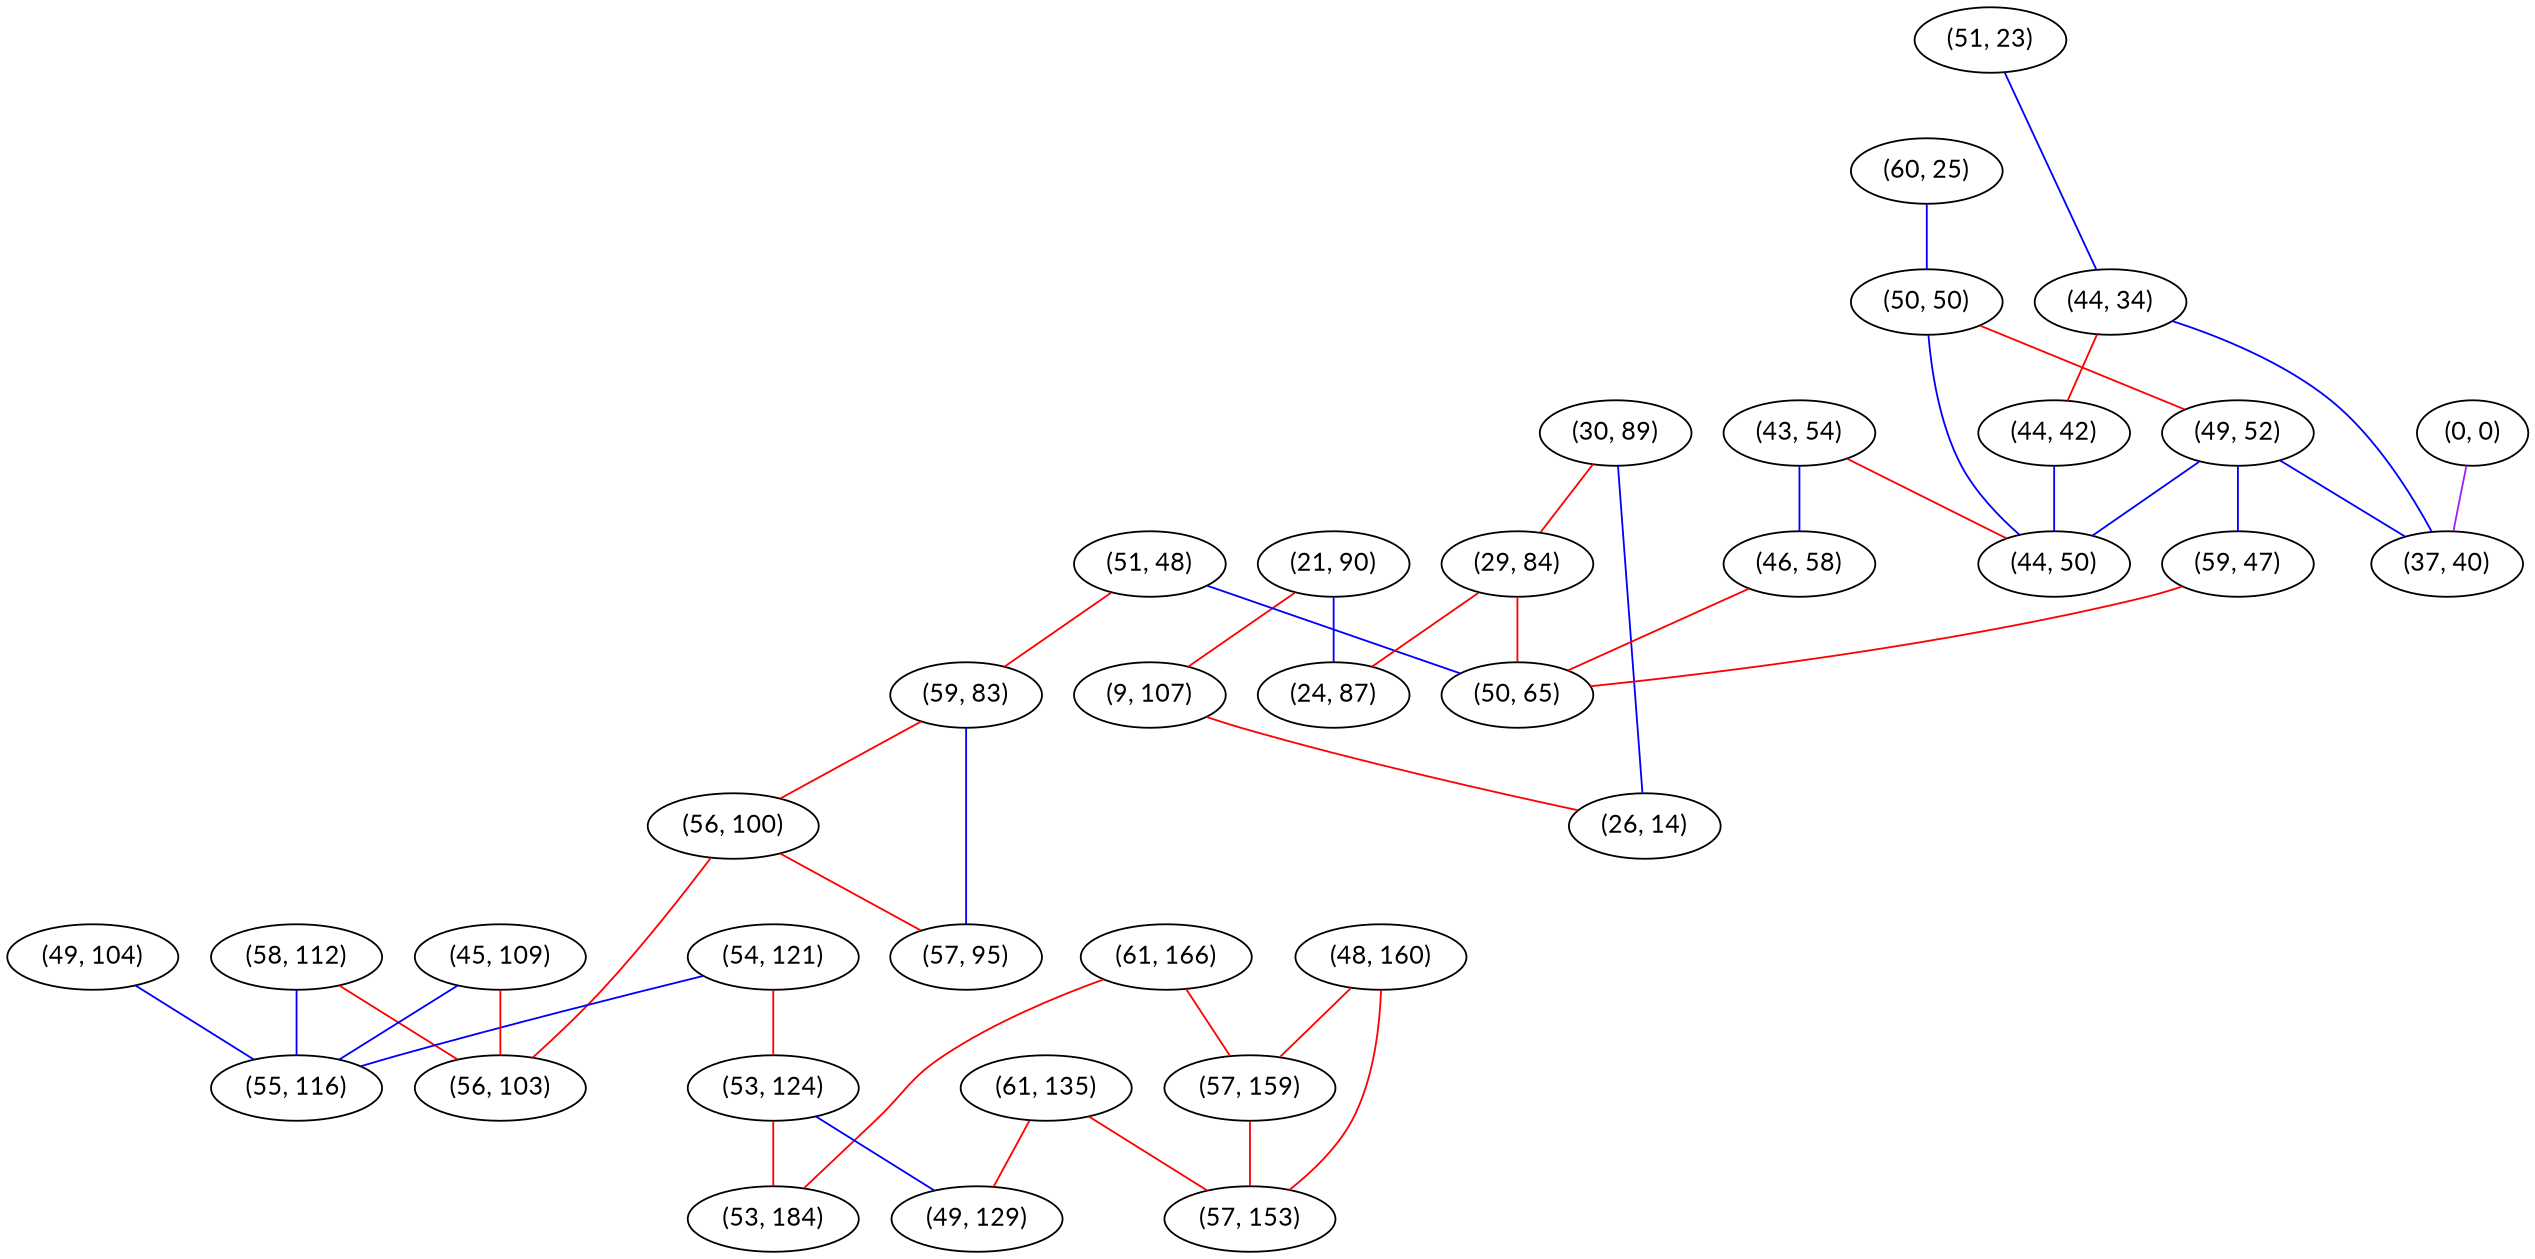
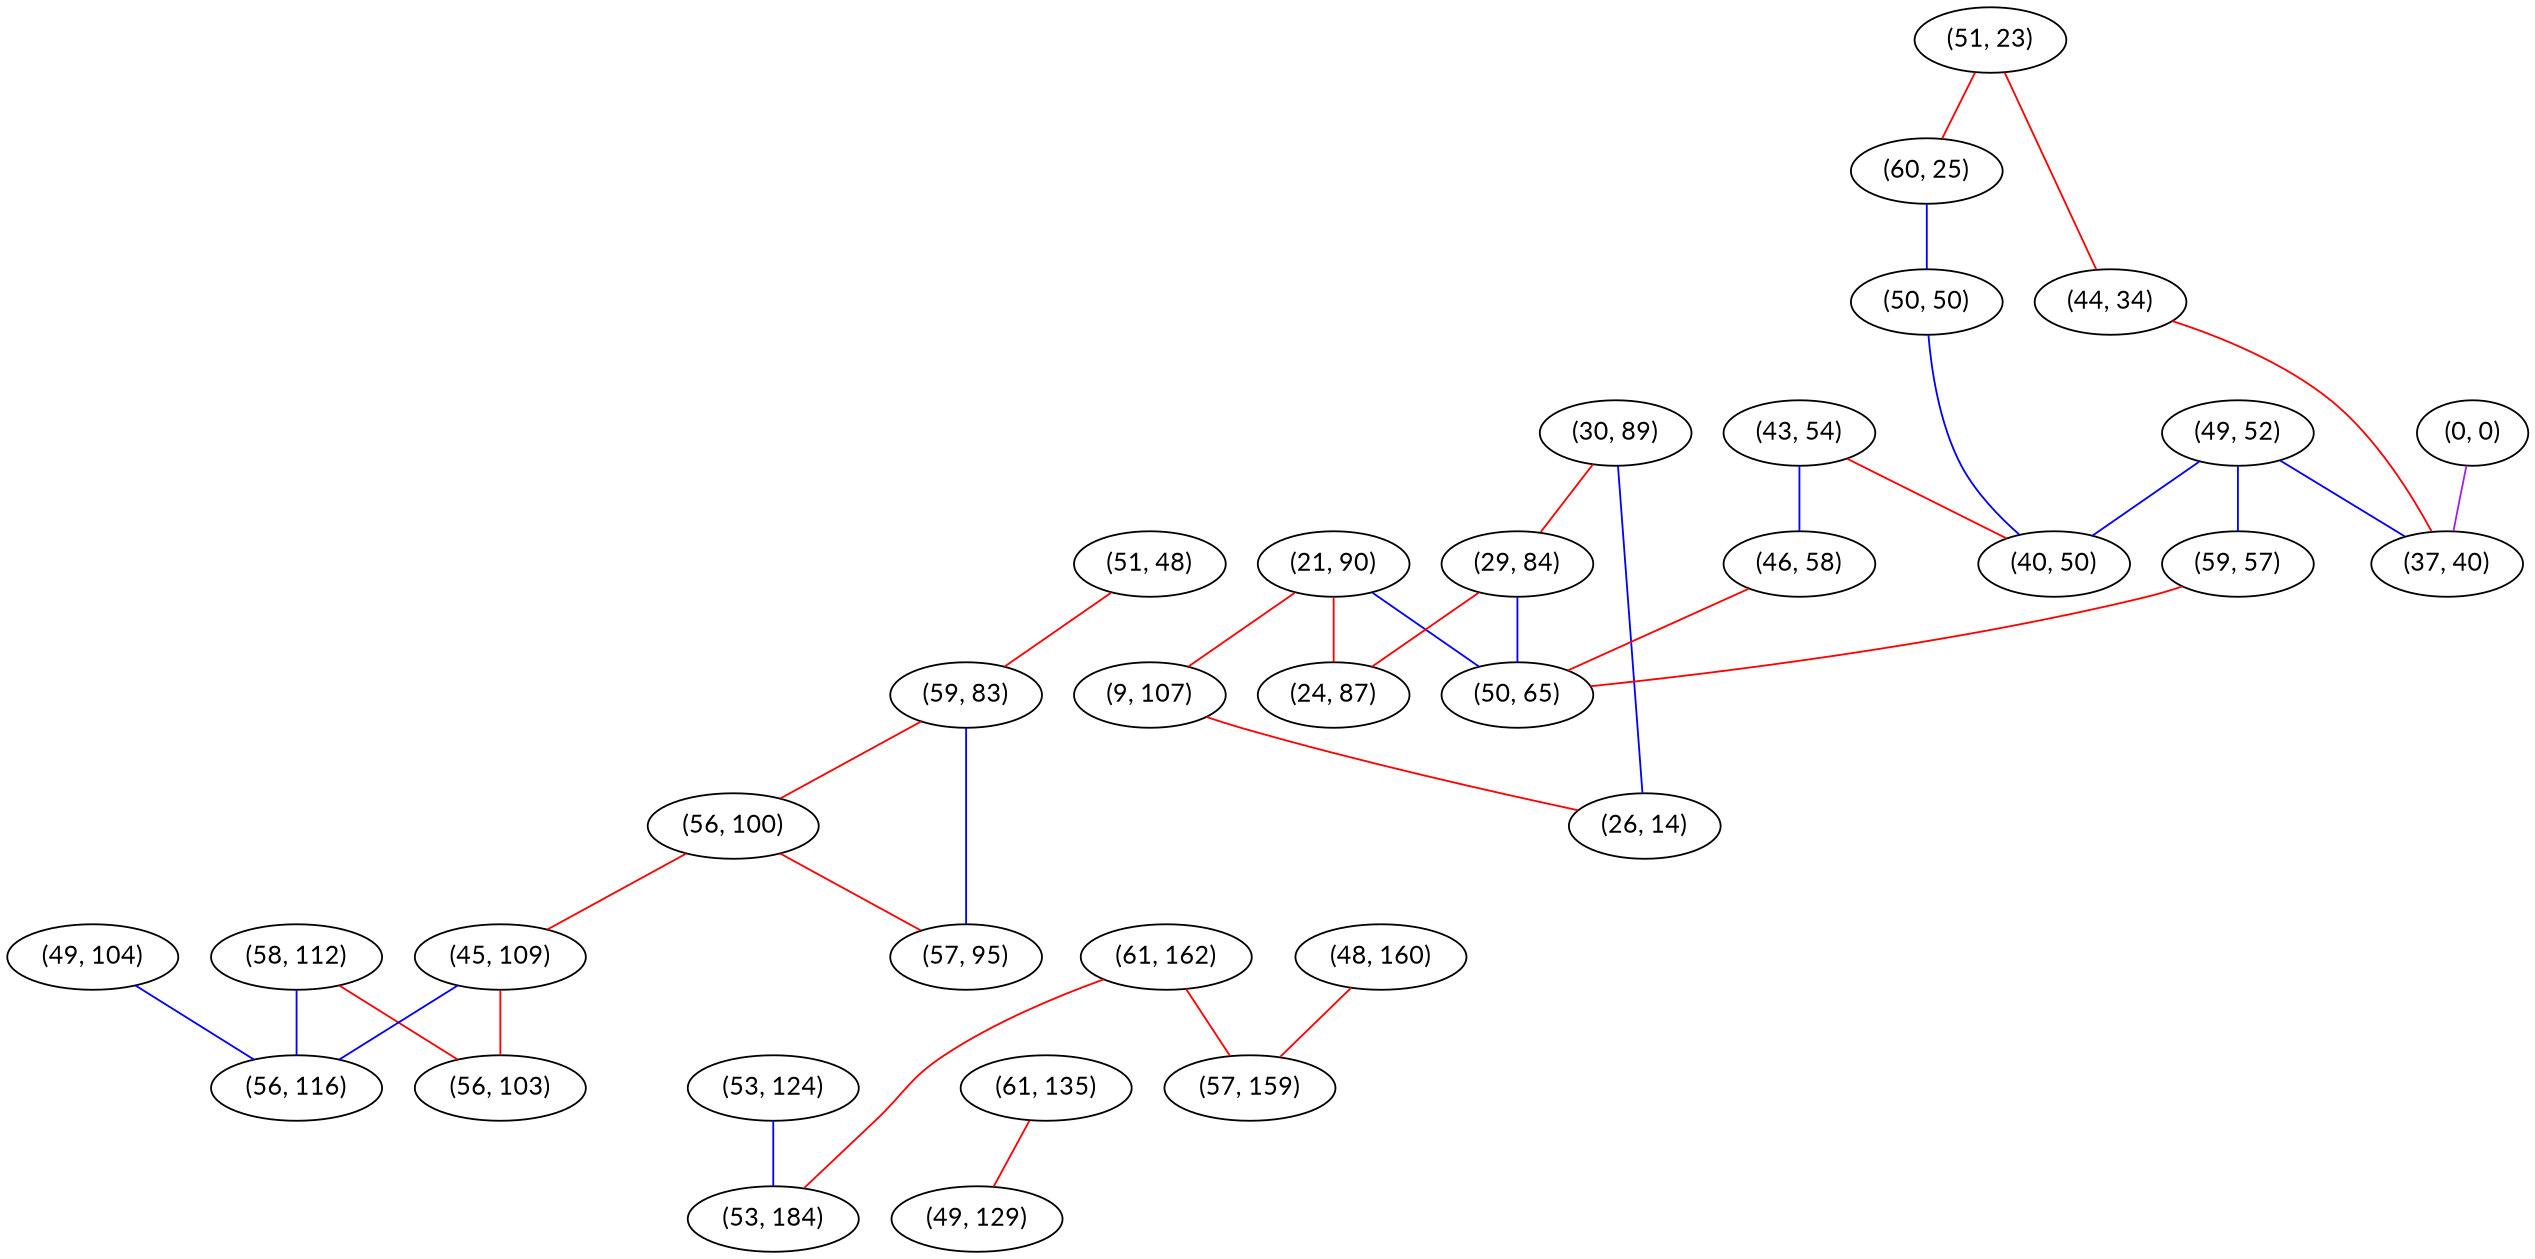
edge "(51, 23)" -- "(60, 25)": added
edge "(51, 23)" -- "(44, 34)": color blue -> red
edge "(50, 50)" -- "(49, 52)": removed
edge "(44, 34)" -- "(37, 40)": color blue -> red
node "(44, 42)": removed
node "(44, 50)": label "(44, 50)" -> "(40, 50)"
node "(59, 47)": label "(59, 47)" -> "(59, 57)"
edge "(21, 90)" -- "(24, 87)": color blue -> red
edge "(51, 48)" -- "(50, 65)": now "(21, 90)" -- "(50, 65)"
edge "(29, 84)" -- "(50, 65)": color red -> blue
node "(54, 121)": removed
node "(61, 166)": label "(61, 166)" -> "(61, 162)"
edge "(56, 100)" -- "(56, 103)": now "(56, 100)" -- "(45, 109)"
node "(55, 116)": label "(55, 116)" -> "(56, 116)"
edge "(53, 124)" -- "(53, 184)": color red -> blue
edge "(53, 124)" -- "(49, 129)": removed
node "(57, 153)": removed
